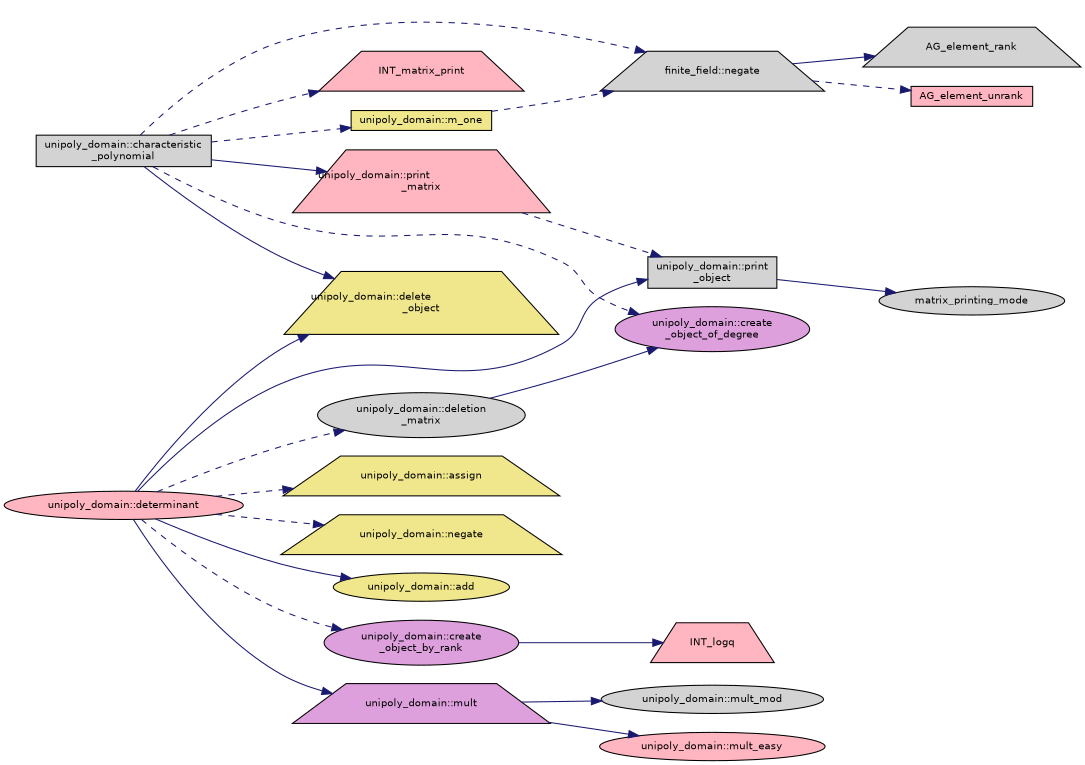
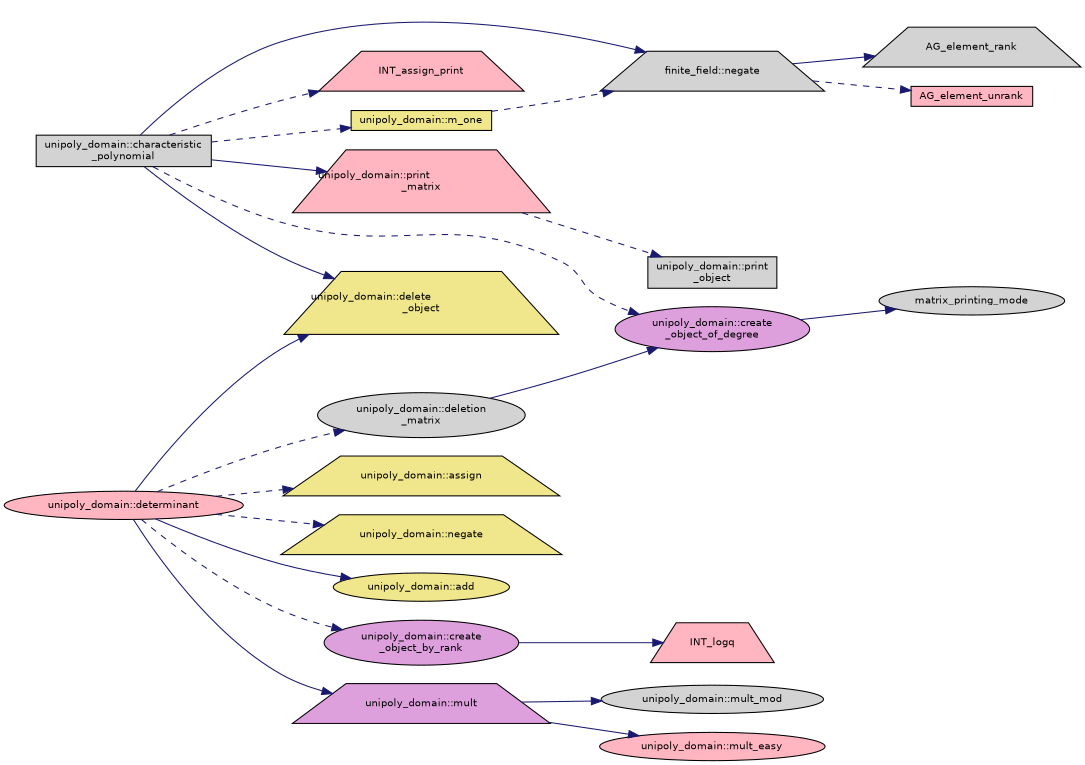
edge "unipoly_domain::characteristic _polynomial" -> "finite_field::negate": style dashed -> solid
node "INT_matrix_print": label "INT_matrix_print" -> "INT_assign_print"
edge "unipoly_domain::print _object" -> "matrix_printing_mode": now "unipoly_domain::create _object_of_degree" -> "matrix_printing_mode"
edge "unipoly_domain::determinant" -> "unipoly_domain::print _object": removed
